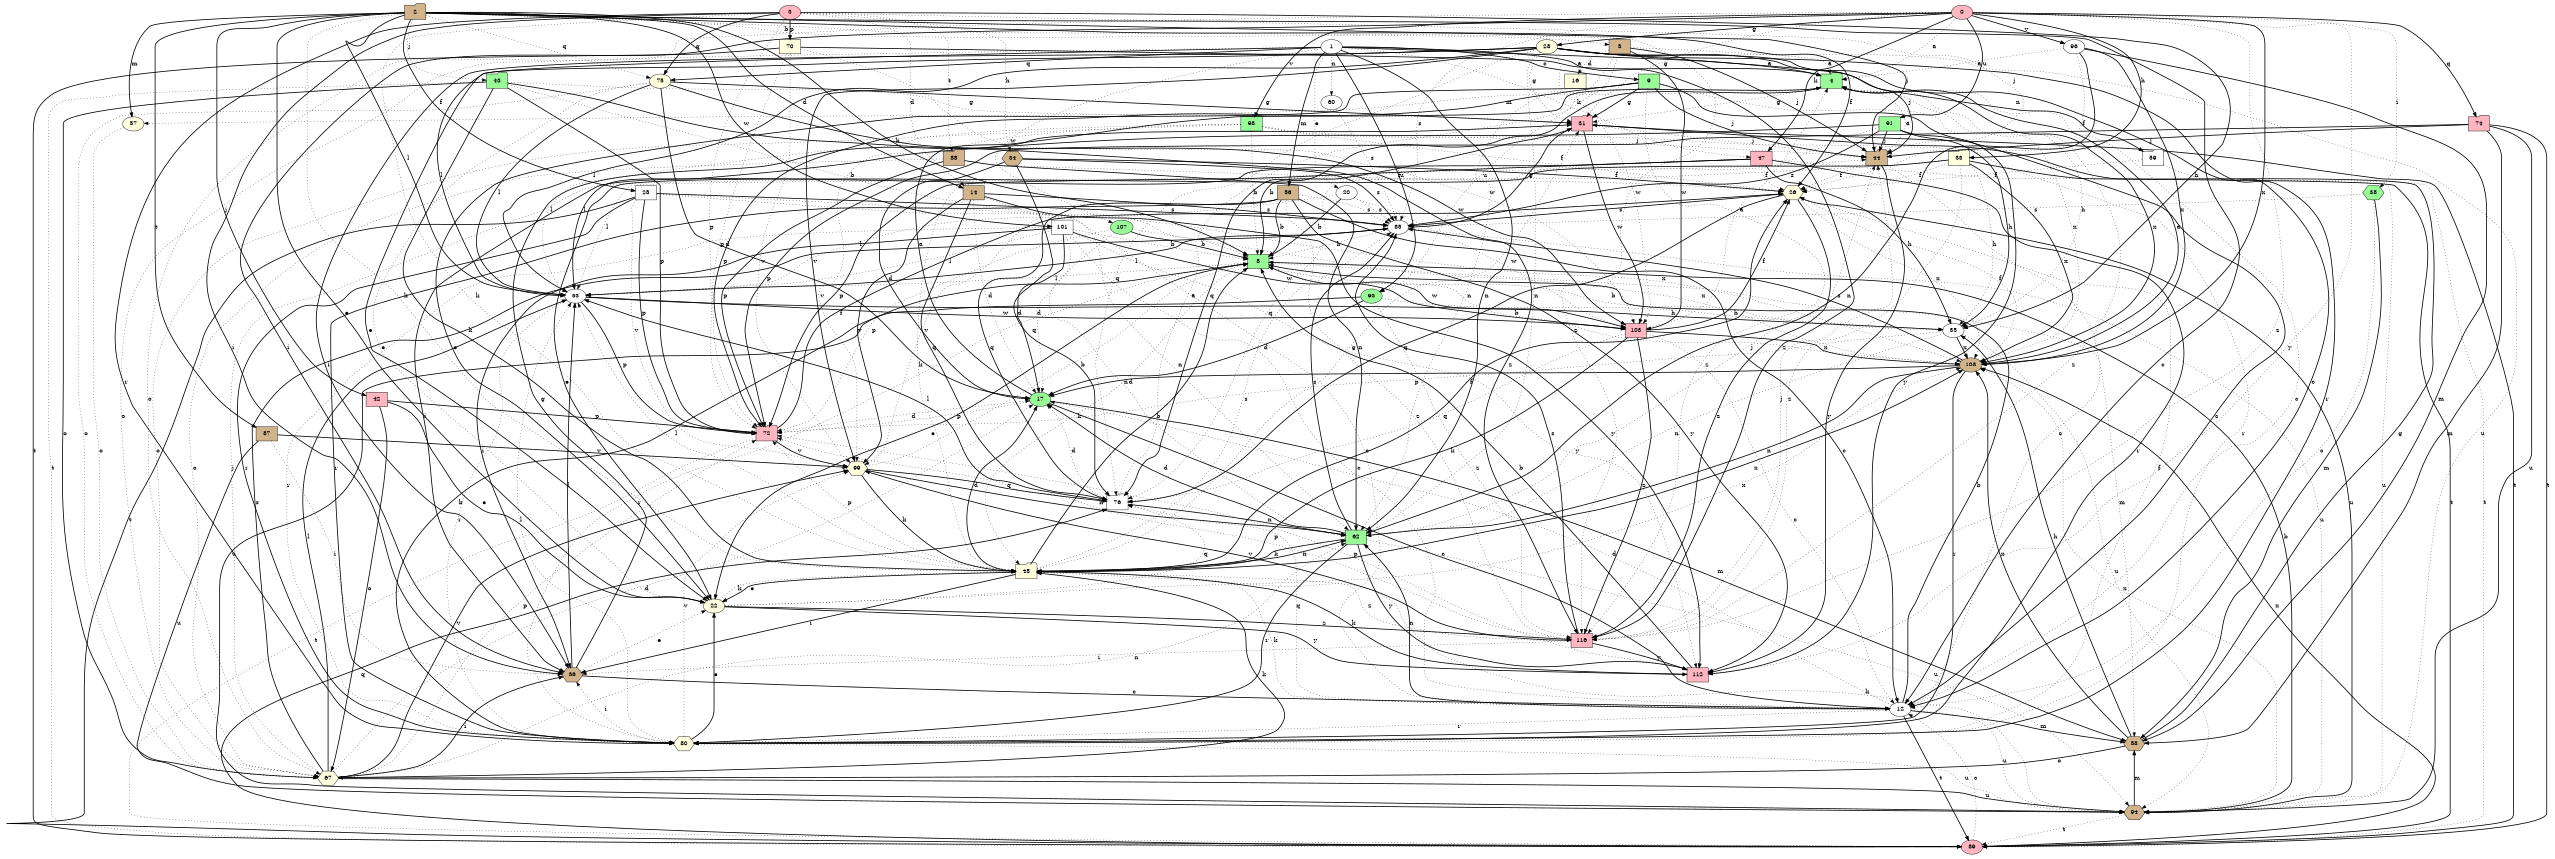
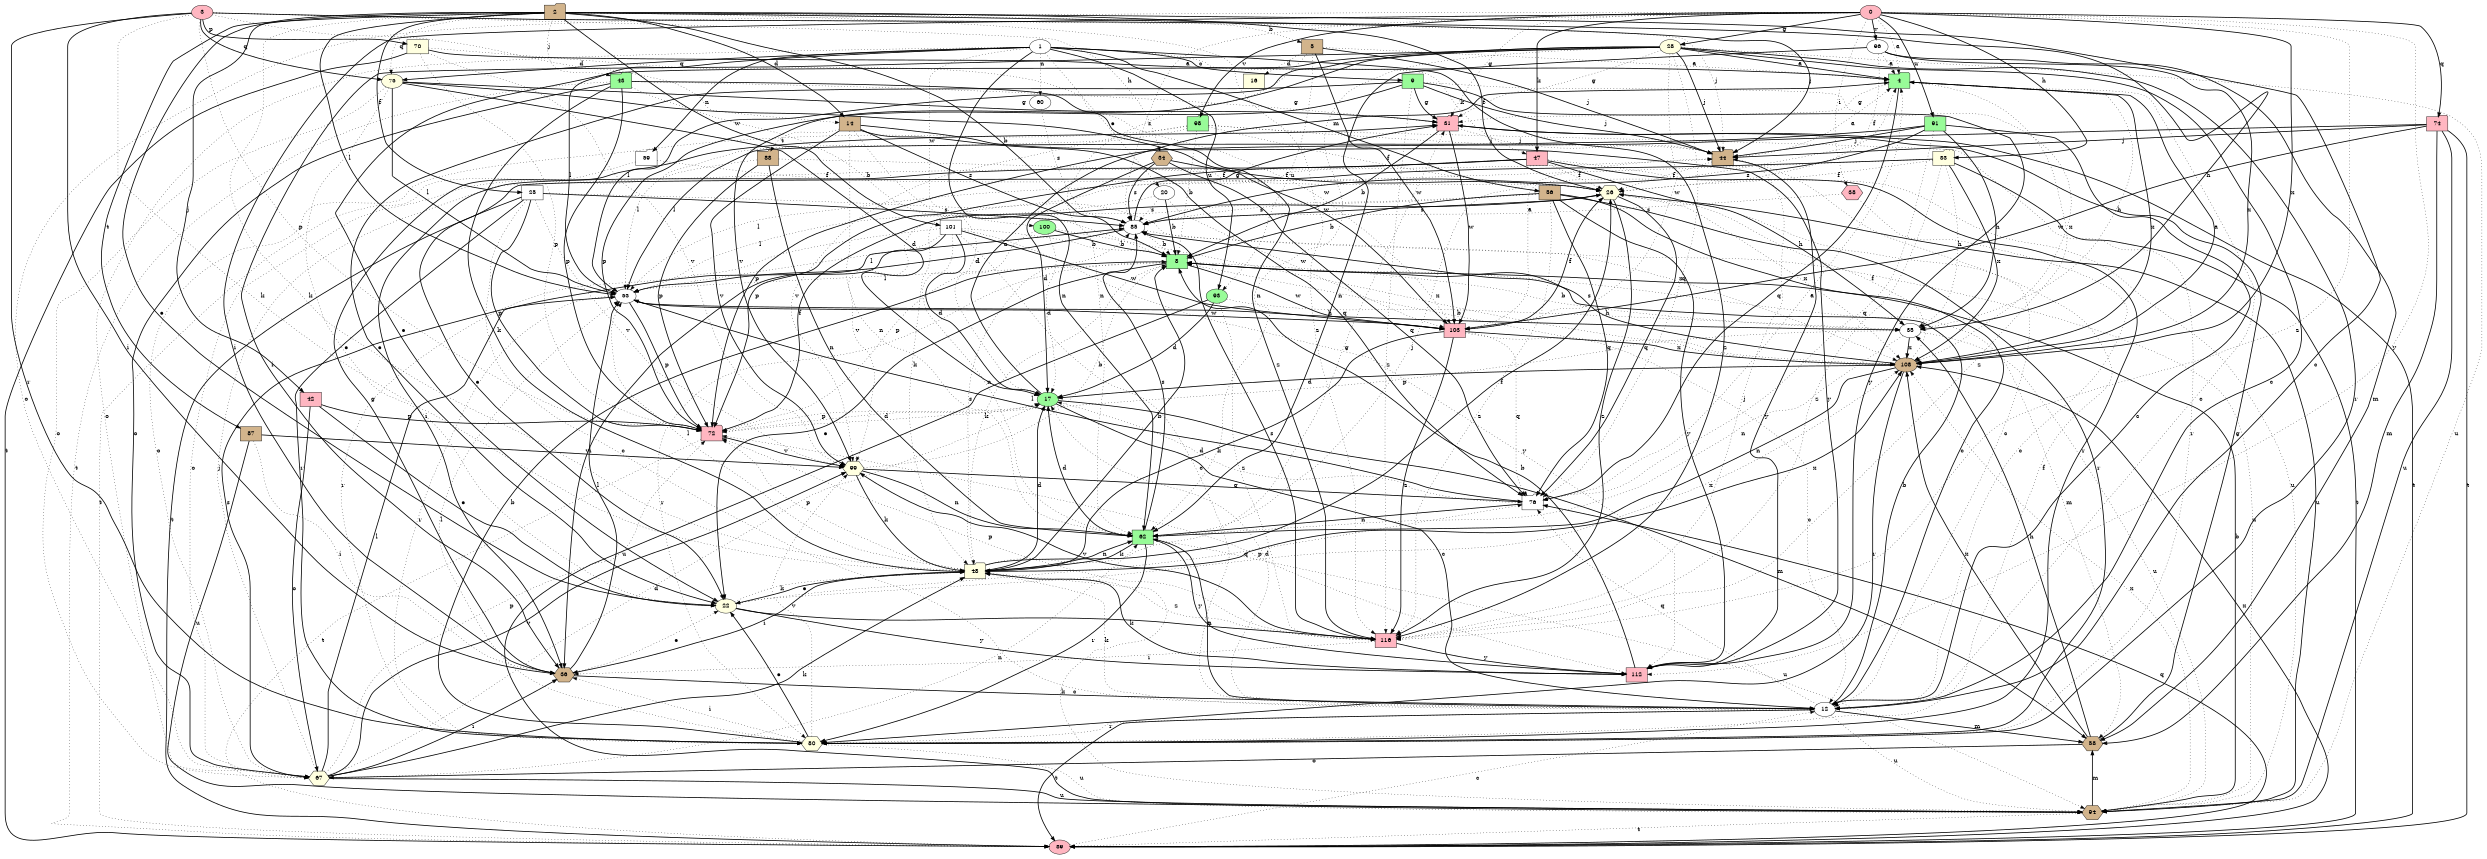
edge "3" -> "88": now "14" -> "88"
node "57": removed
node "38": fillcolor palegreen -> lightpink
node "107": label "107" -> "100"
edge "74" -> "103": added, label "w"
edge "38" -> "58": removed, label "m"
